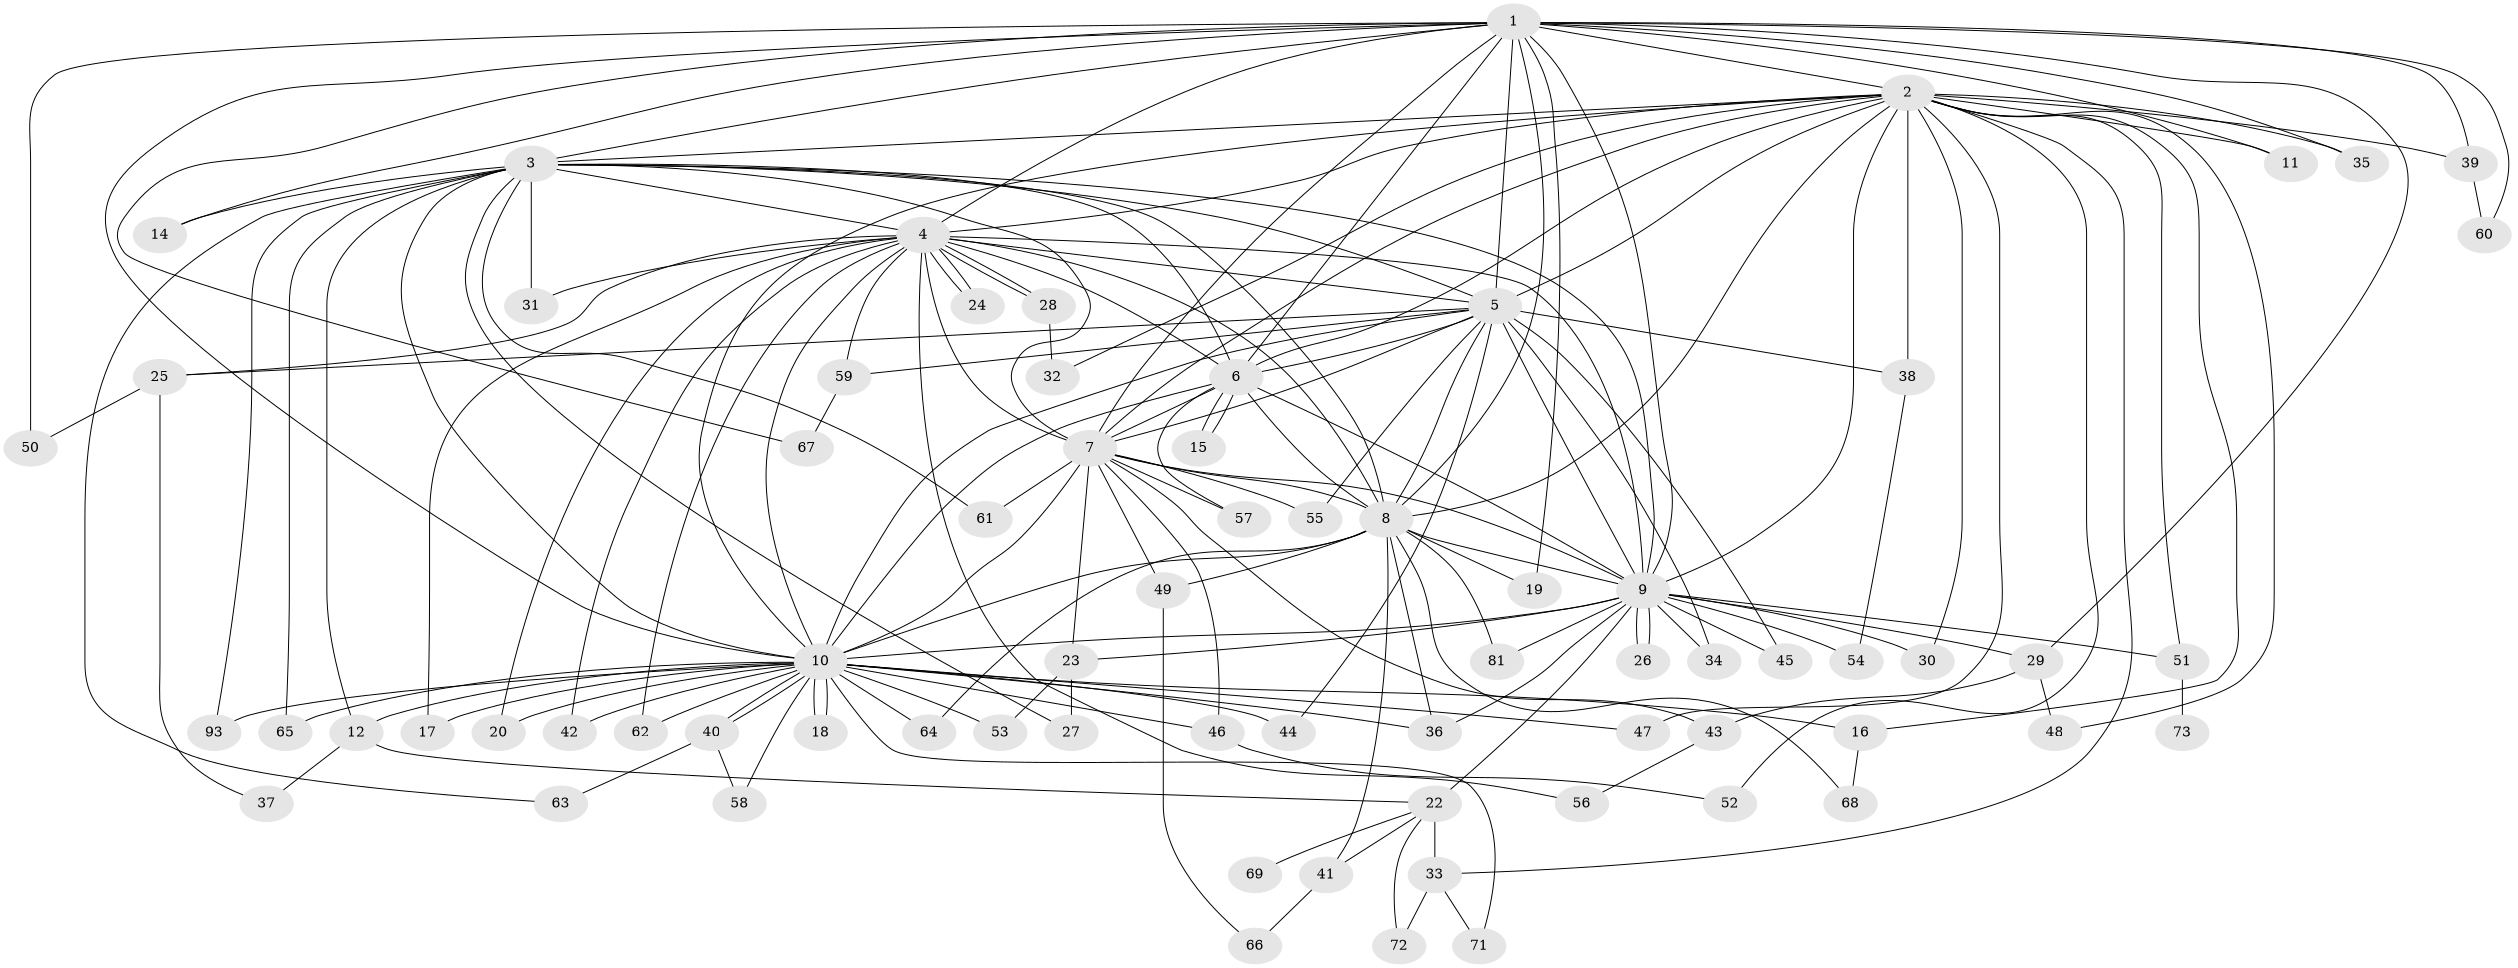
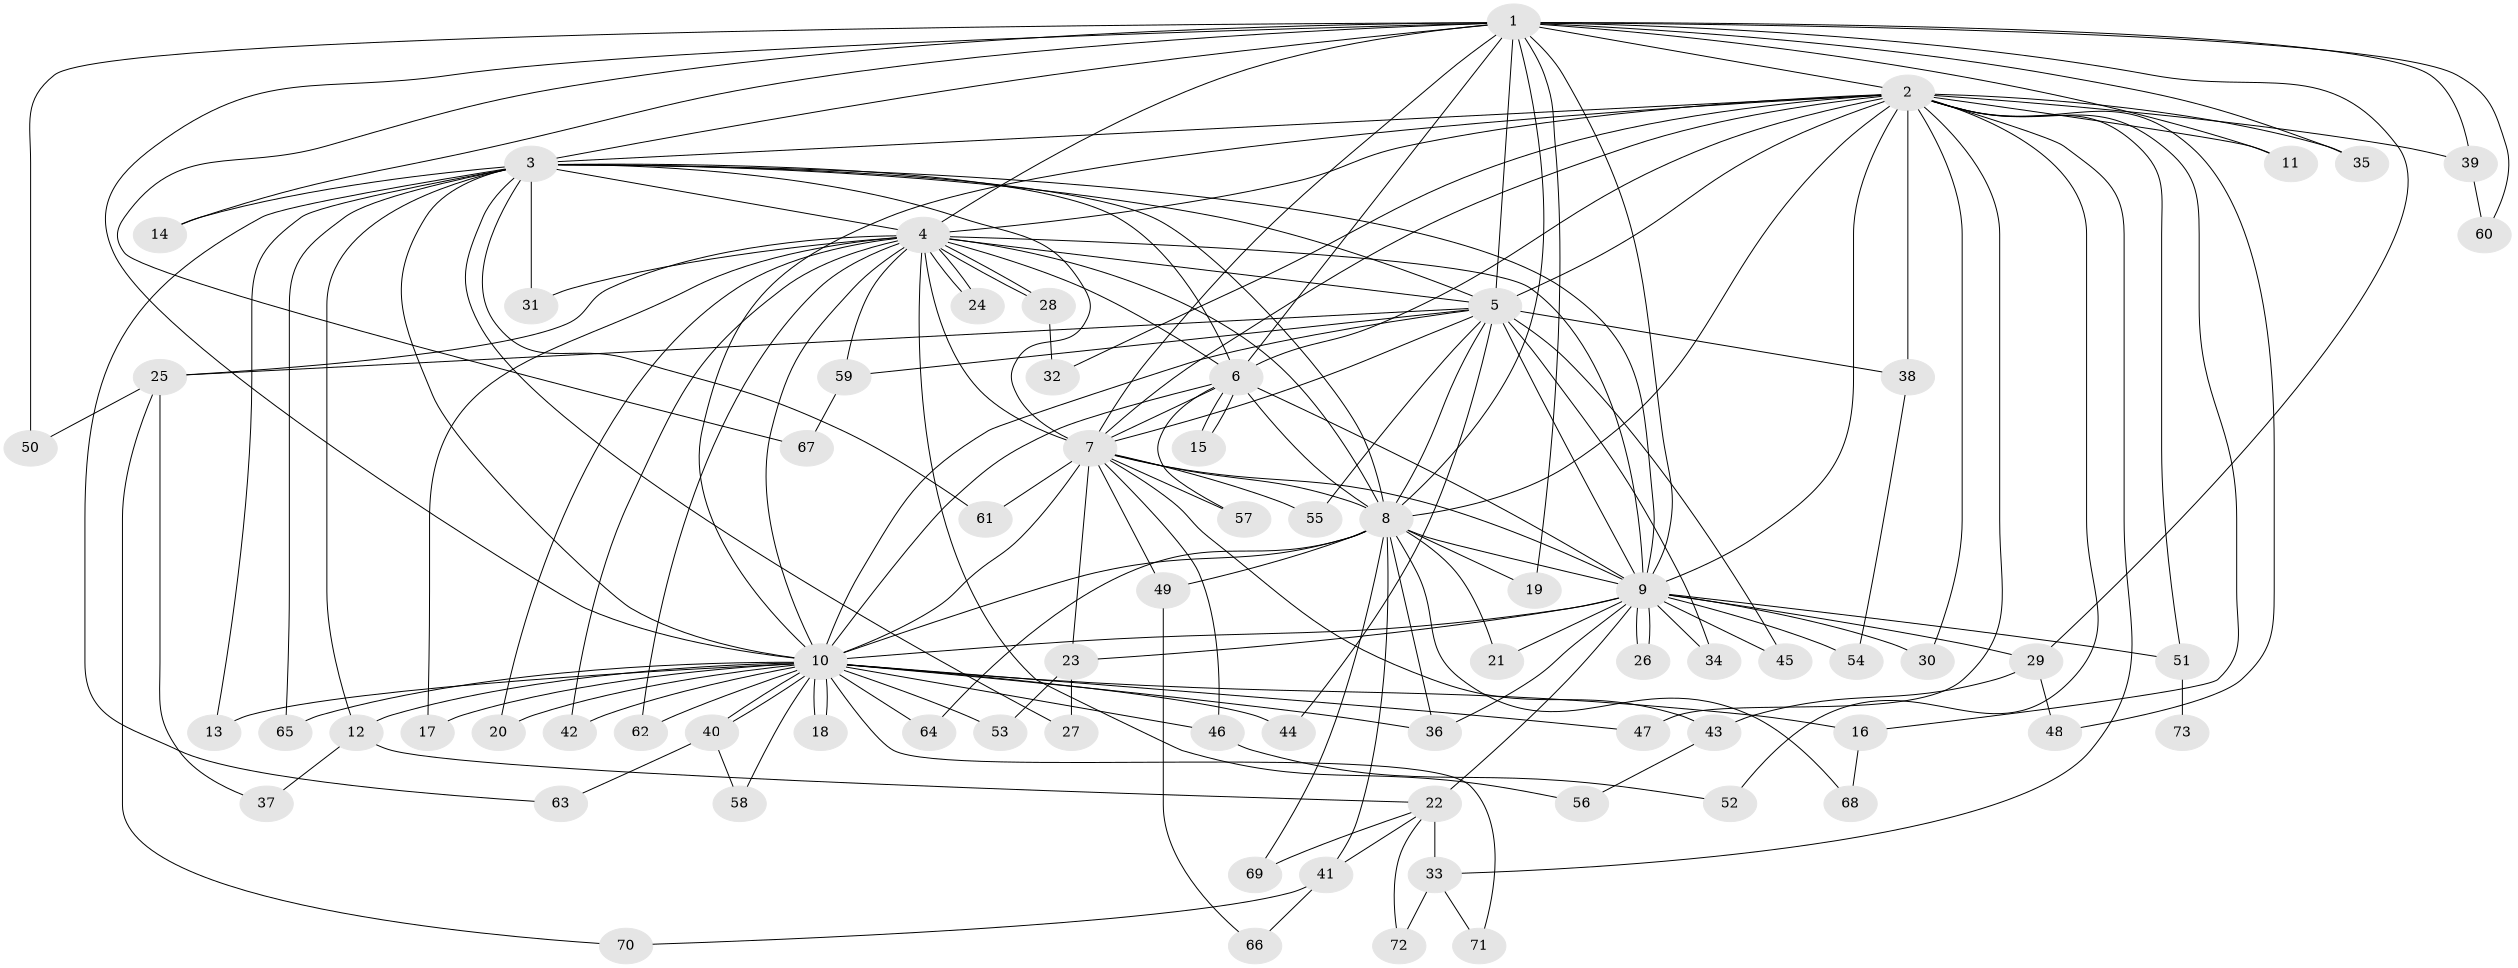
edge "5" -- "6": removed
node "81": label "81" -> "21"
edge "8" -- "69": added
node "93": label "93" -> "13"
node "70": added
